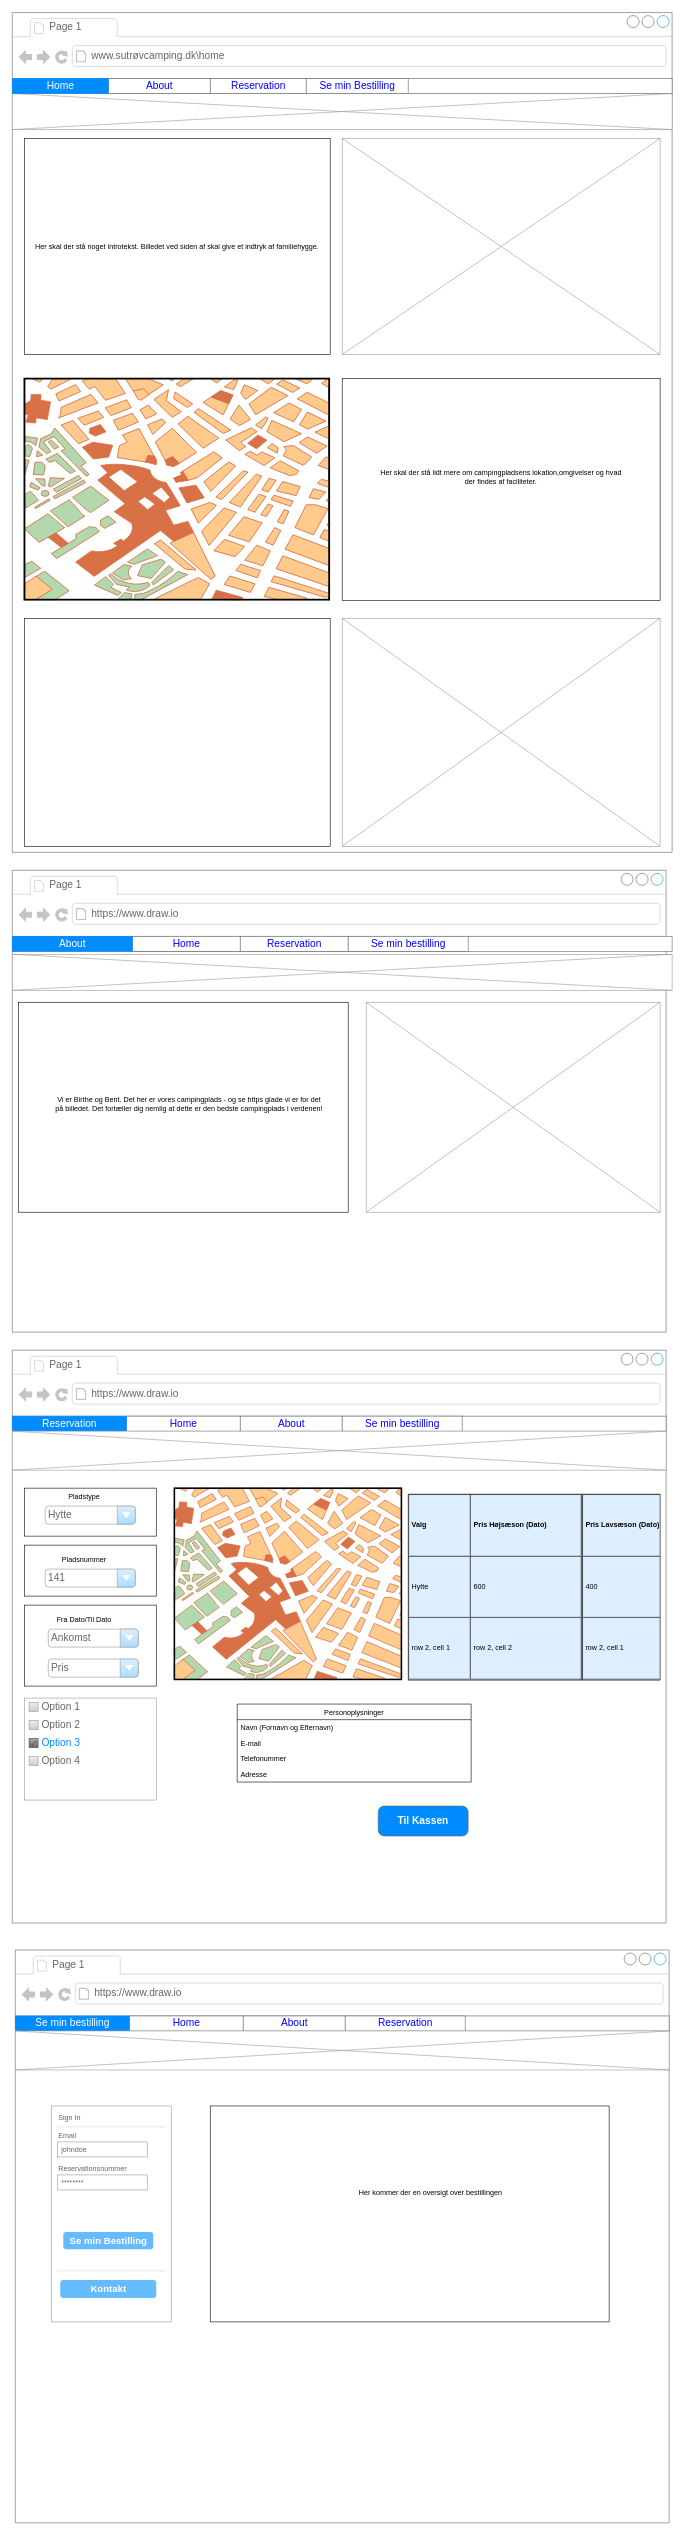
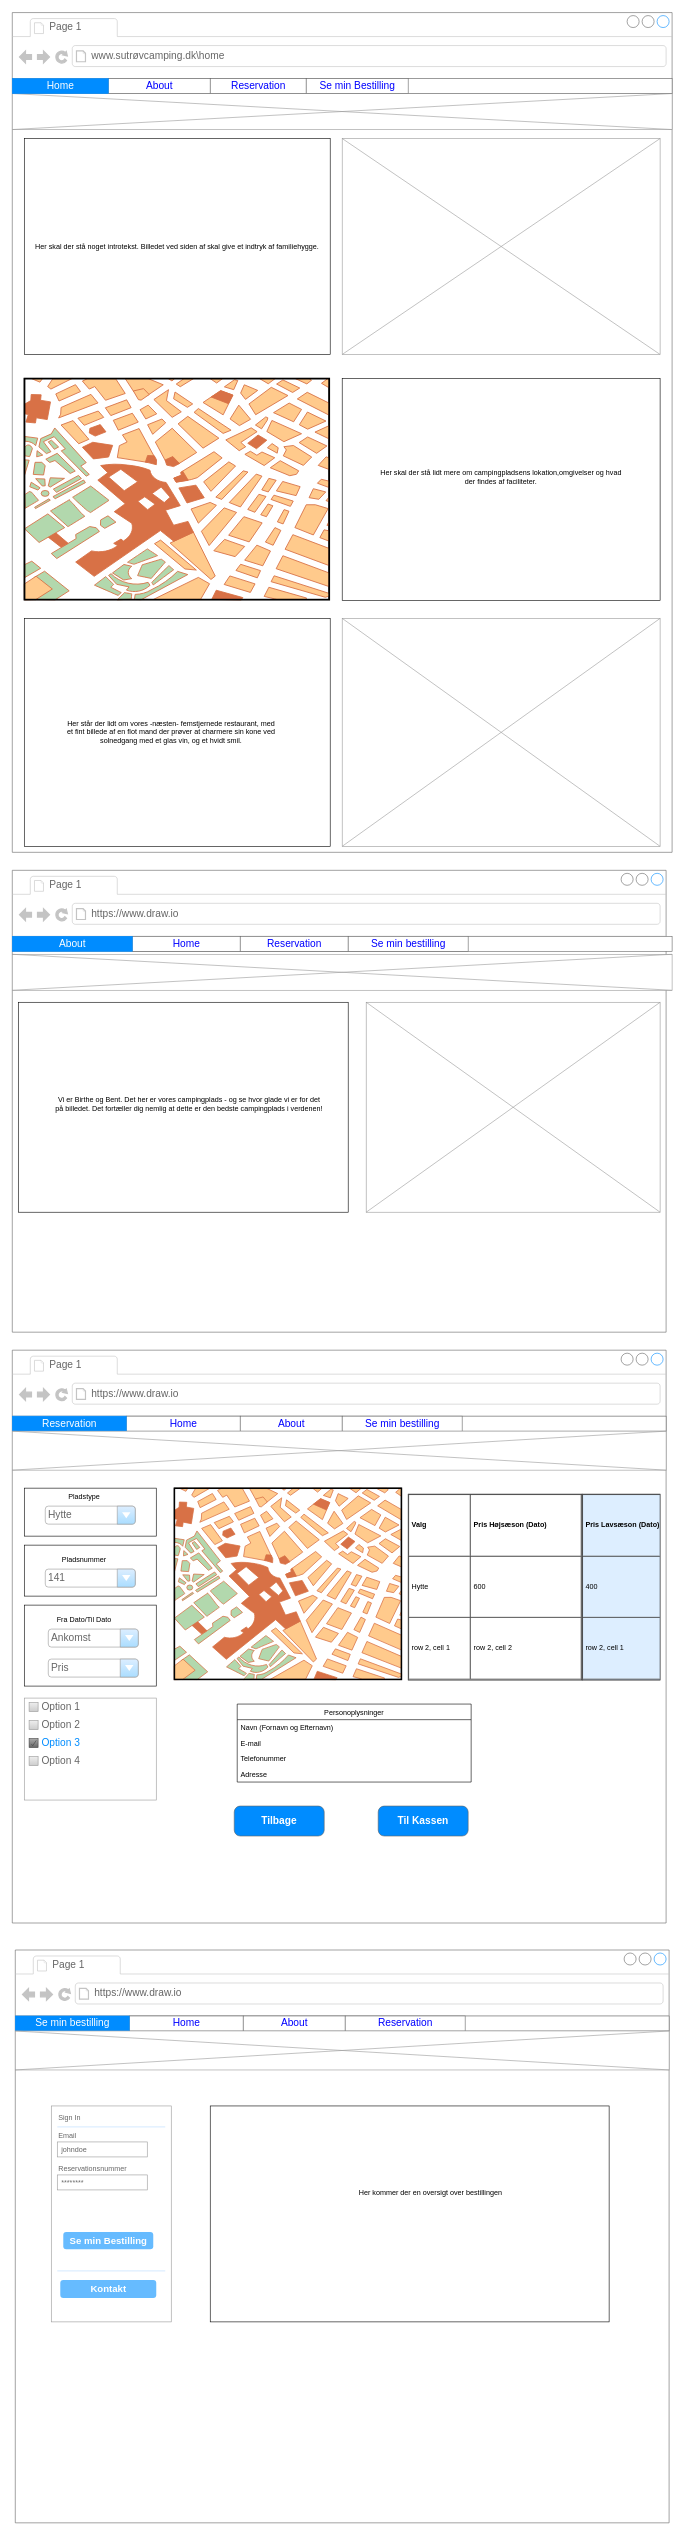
node "Her står der lidt om vores -næsten- femstjernede restaurant, med et fint billede af en flot mand der prøver at charmere sin kone ved solnedgang med et glas vin, og et hvidt smil.": added
node "Vi er Birthe og Bent. Det her er vores campingplads - og se https glade vi er for det på billedet. Det fortæller dig nemlig at dette er den bedste campingplads i verdenen!": label "Vi er Birthe og Bent. Det her er vores campingplads - og se https glade vi er for det på billedet. Det fortæller dig nemlig at dette er den bedste campingplads i verdenen!" -> "Vi er Birthe og Bent. Det her er vores campingplads - og se hvor glade vi er for det på billedet. Det fortæller dig nemlig at dette er den bedste campingplads i verdenen!"
node "ValgPris Højsæson (Dato) Hytte 600 row 2, cell 1 row 2, cell 2": fillcolor #ddeeff -> #ffffff
node "Tilbage": added
